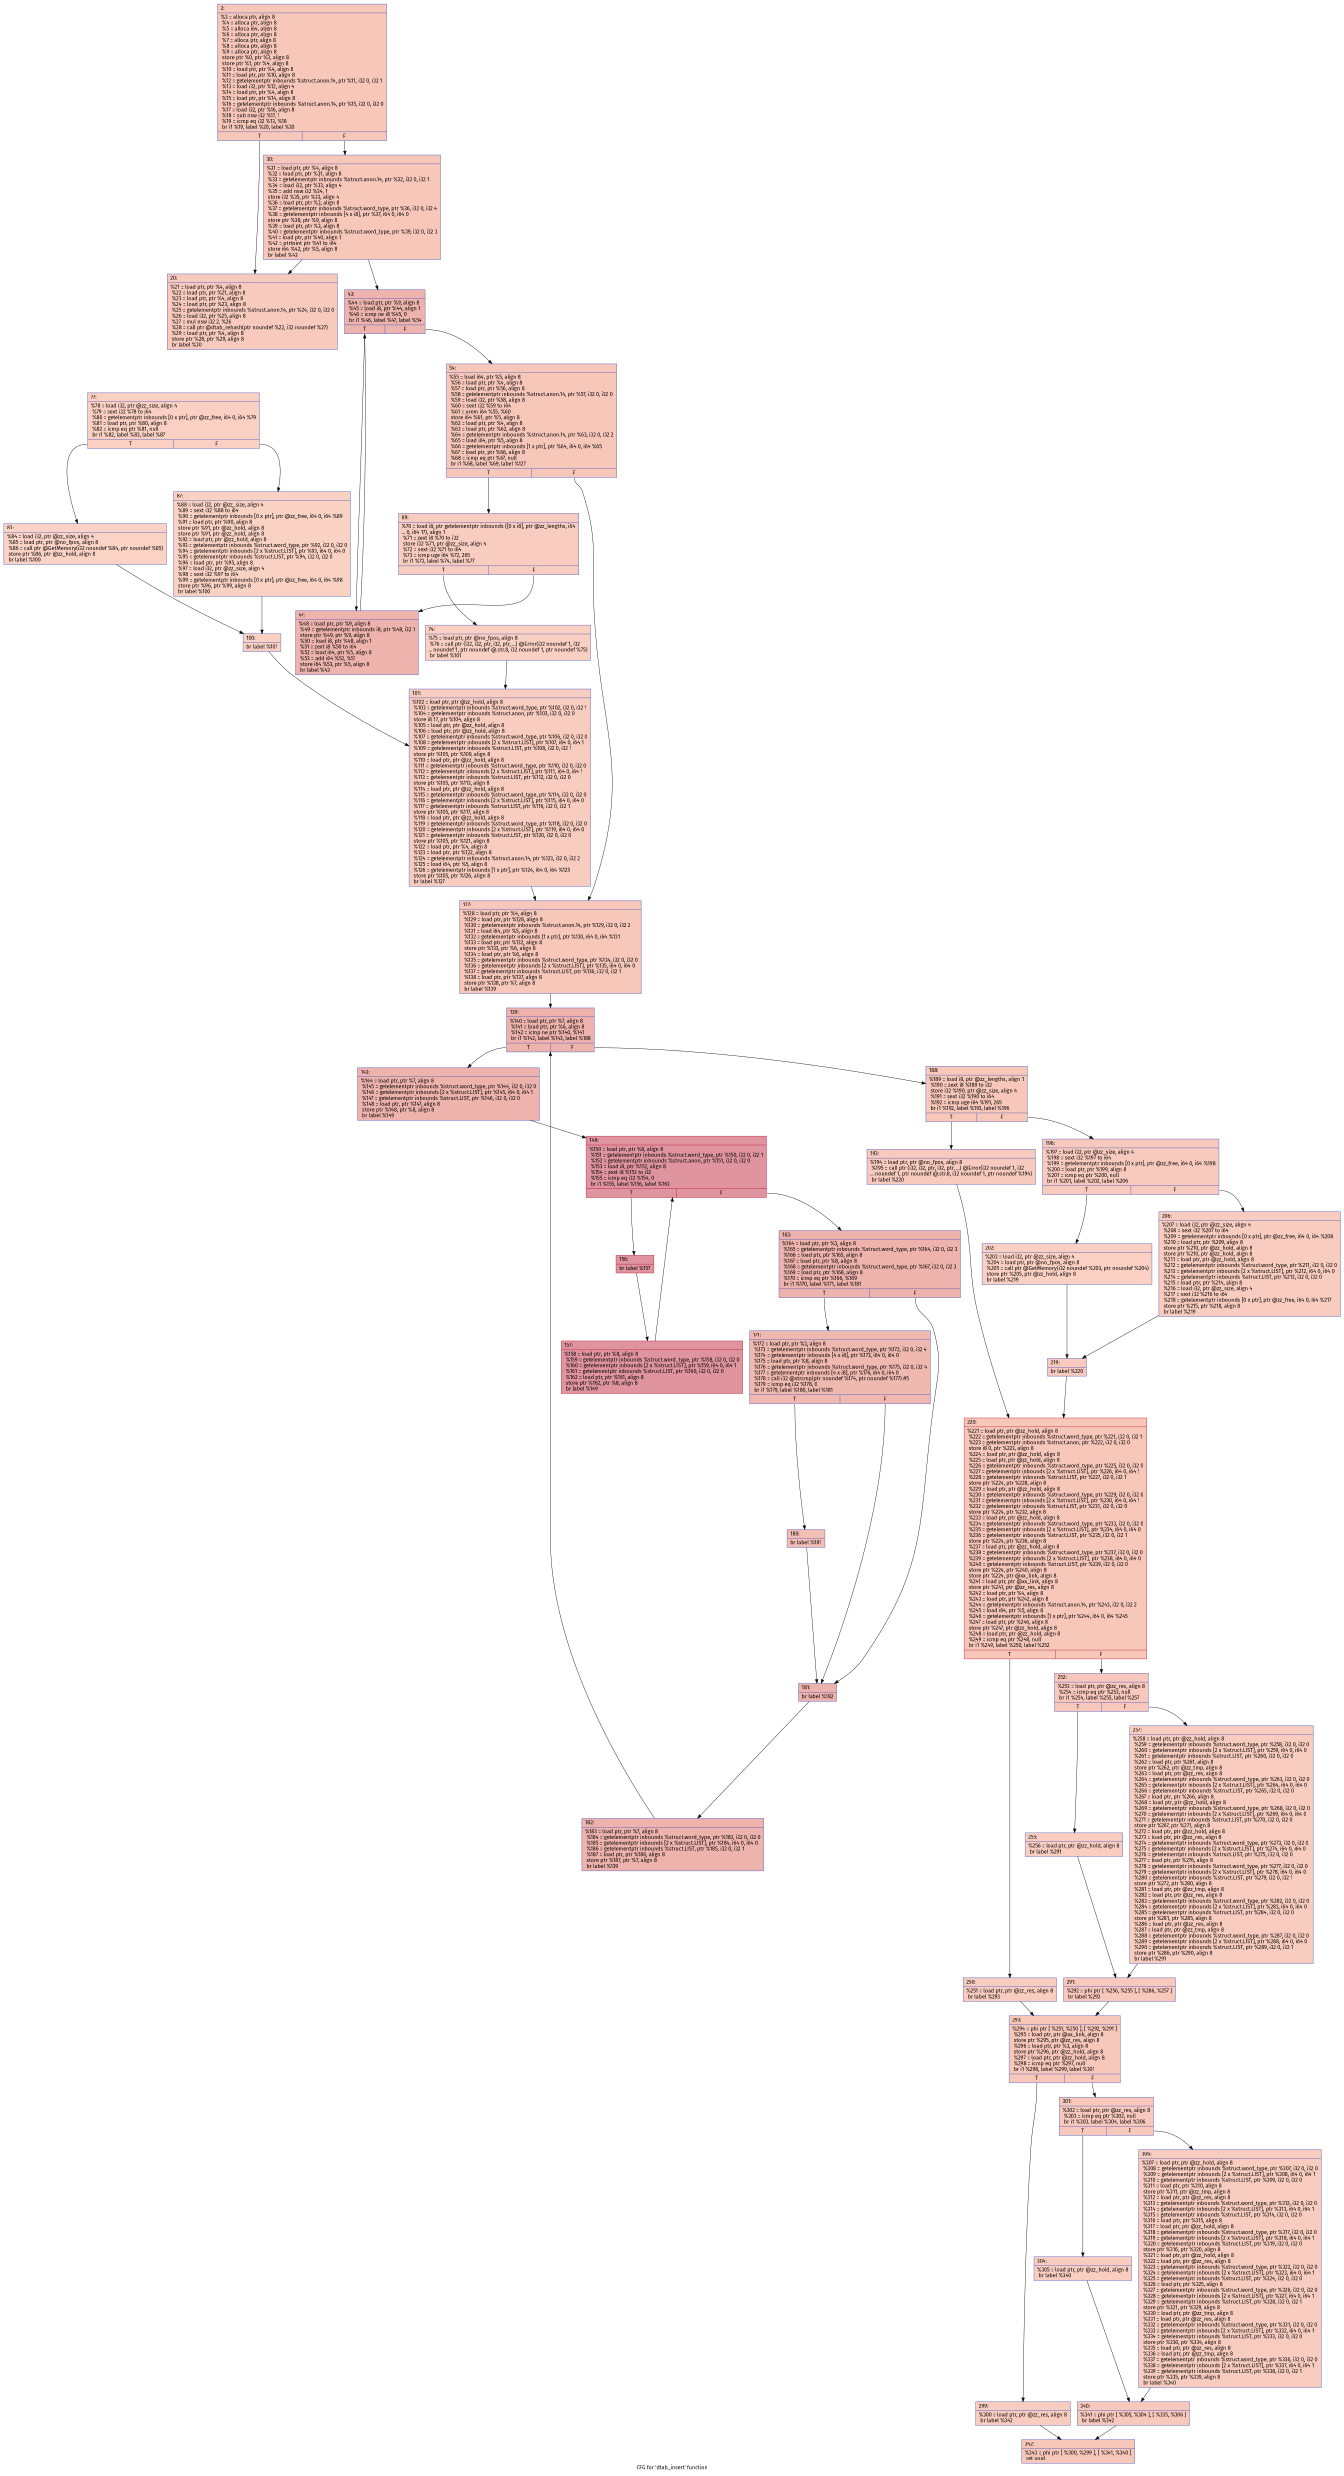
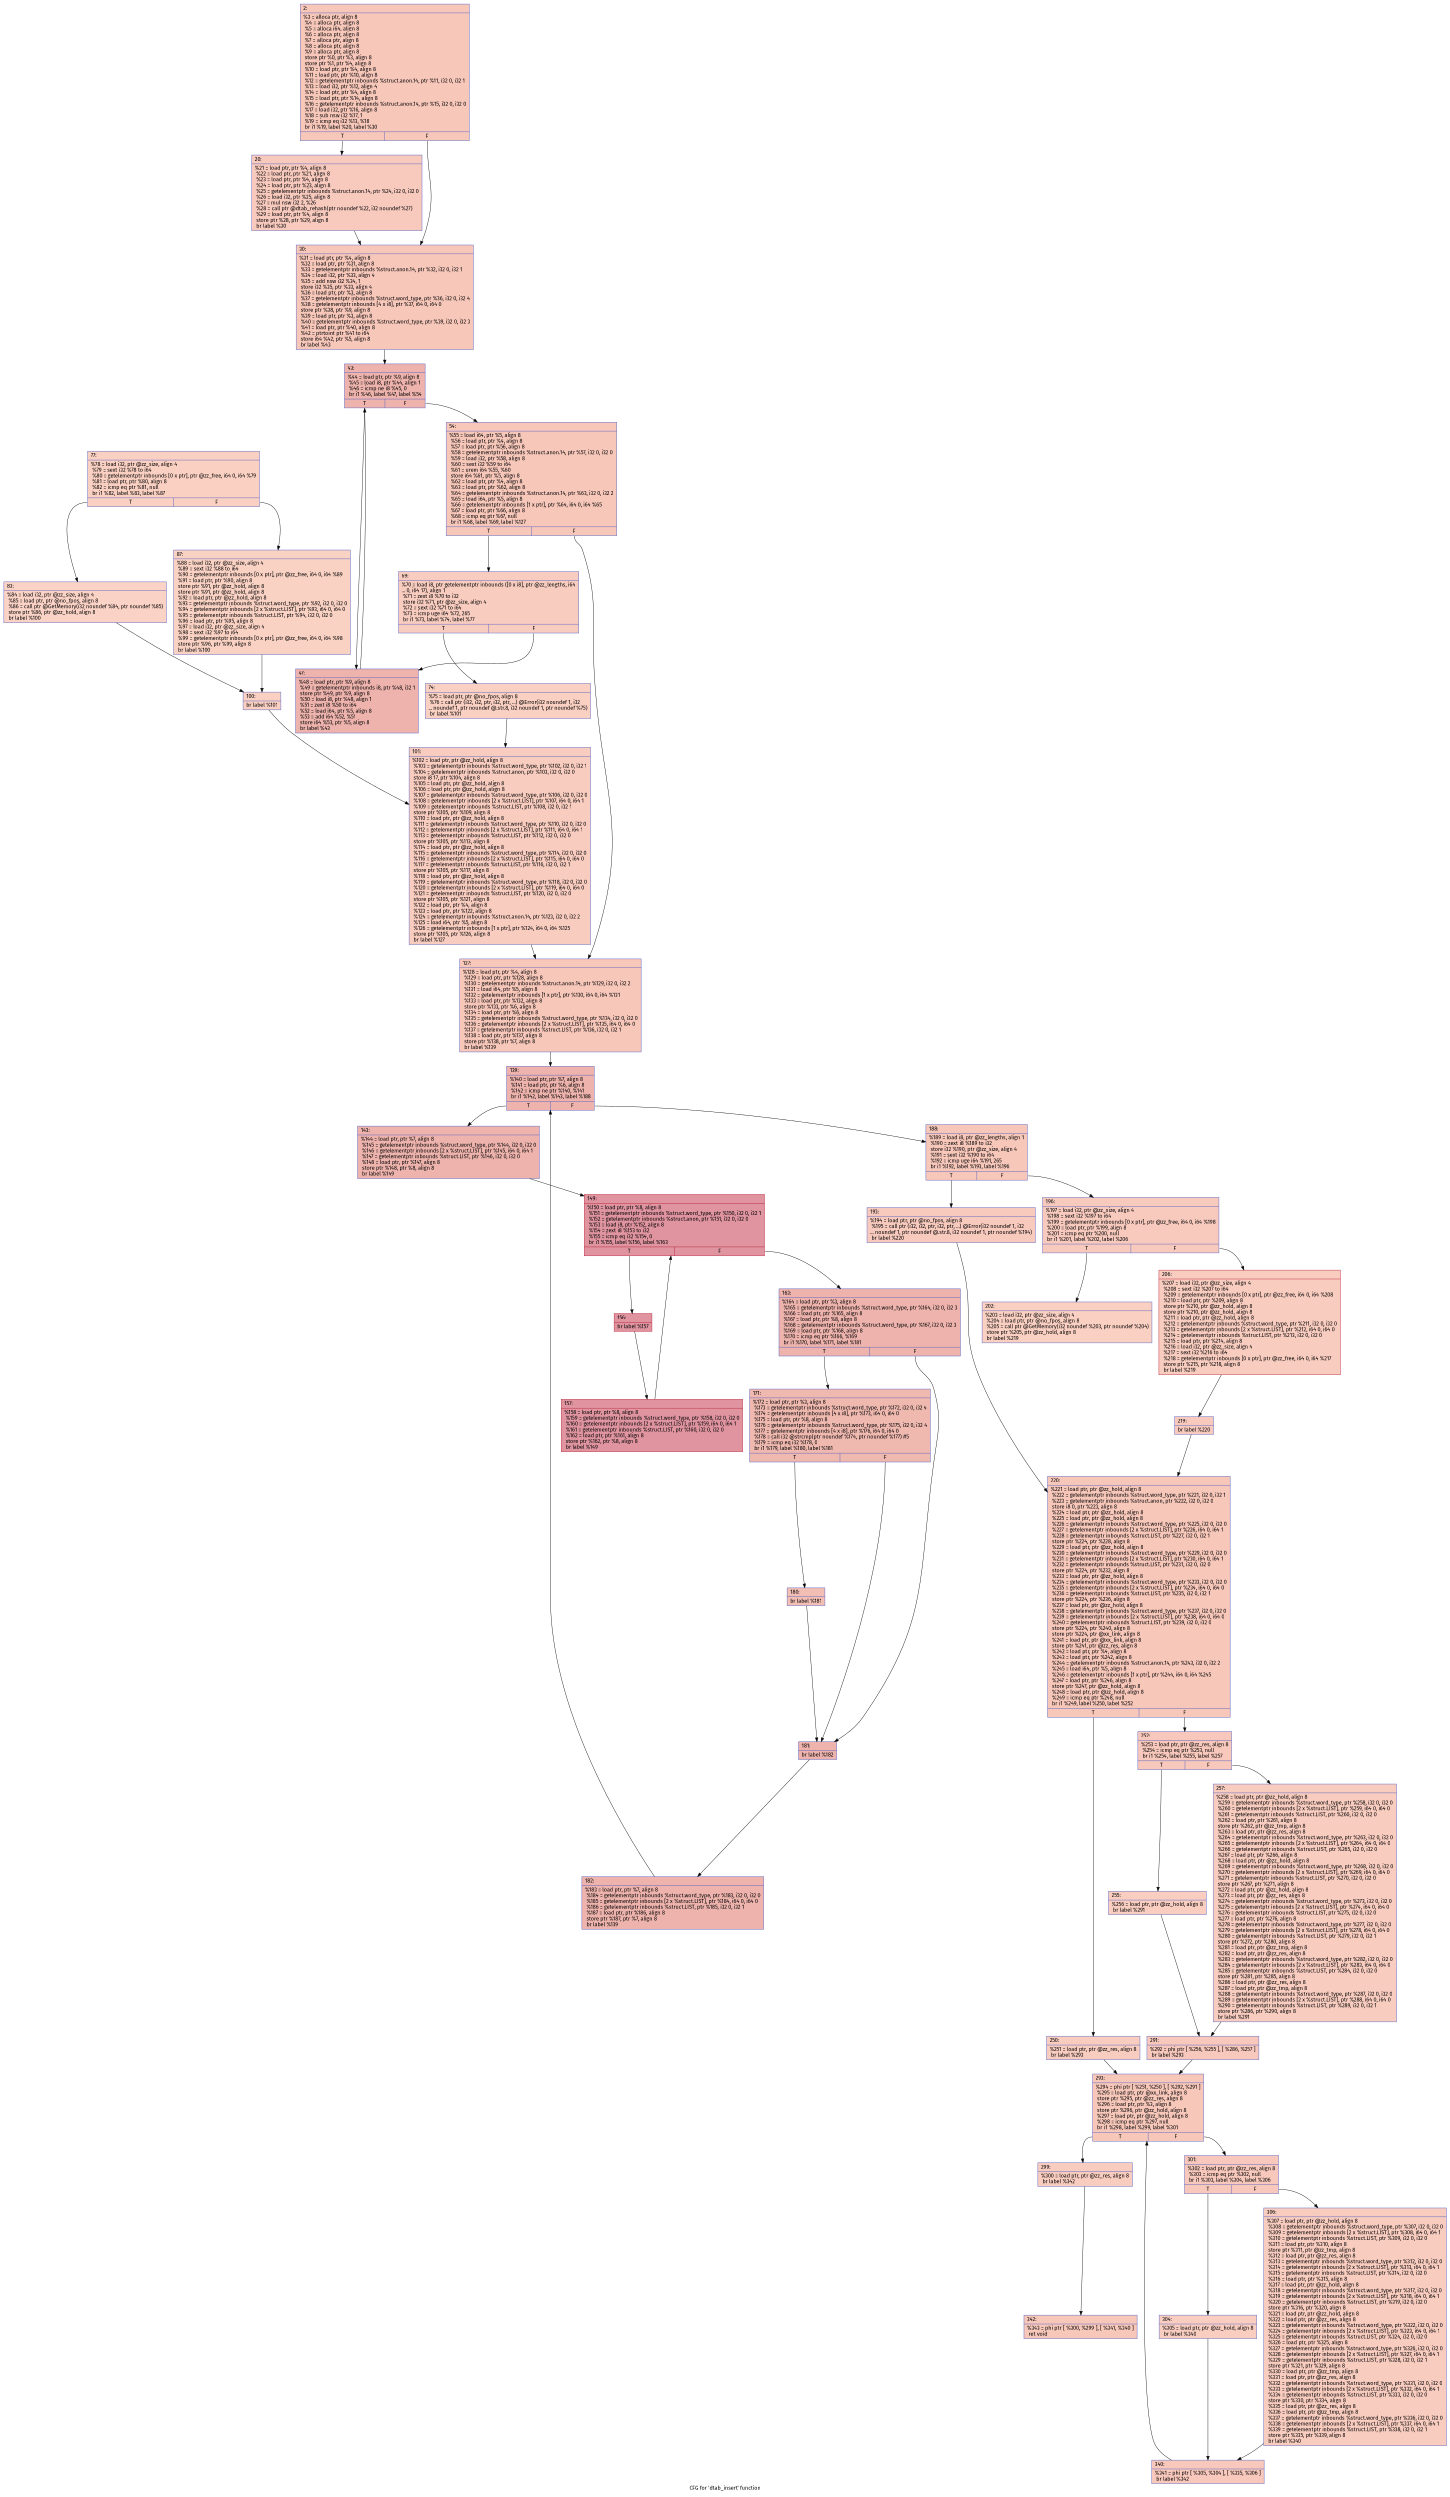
node "30:": text "%41 = load ptr, ptr %40, align 1" -> "%41 = load ptr, ptr %40, align 8"
edge "30:" -> "20:": reversed
node "206:": color #3d50c3ff -> #b70d28ff
edge "202:" -> "219:": removed
node "220:": color #b70d28ff -> #3d50c3ff
edge "340:" -> "342:": now "340:" -> "293:"
